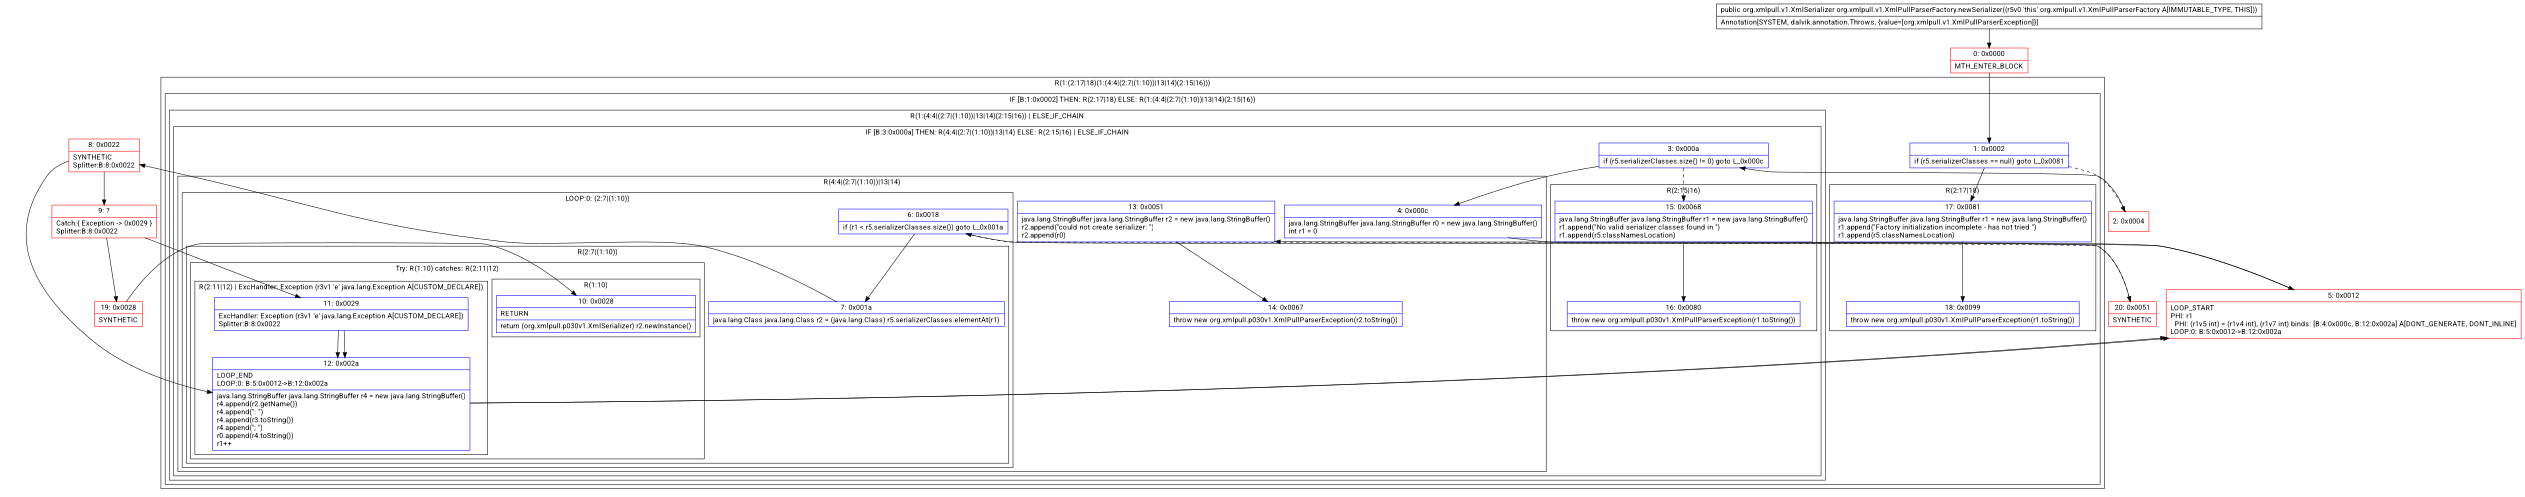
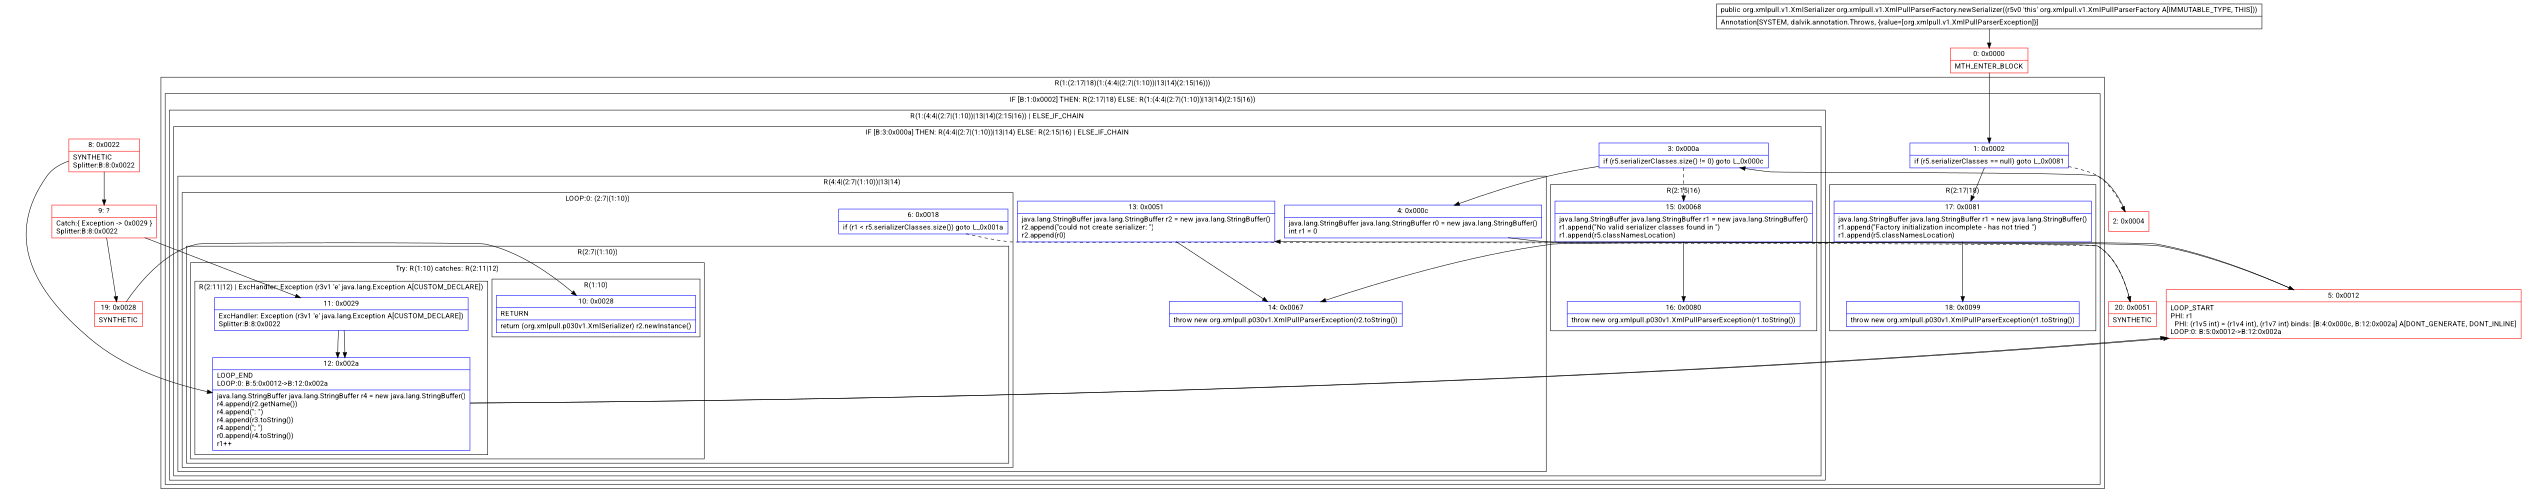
edge "5: 0x0012" -> "6: 0x0018": now "5: 0x0012" -> "14: 0x0067"
node "7: 0x001a": removed
